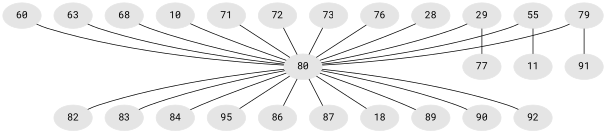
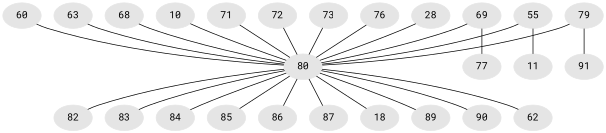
node "29": label "29" -> "69"
node "95": label "95" -> "85"
node "92": label "92" -> "62"
